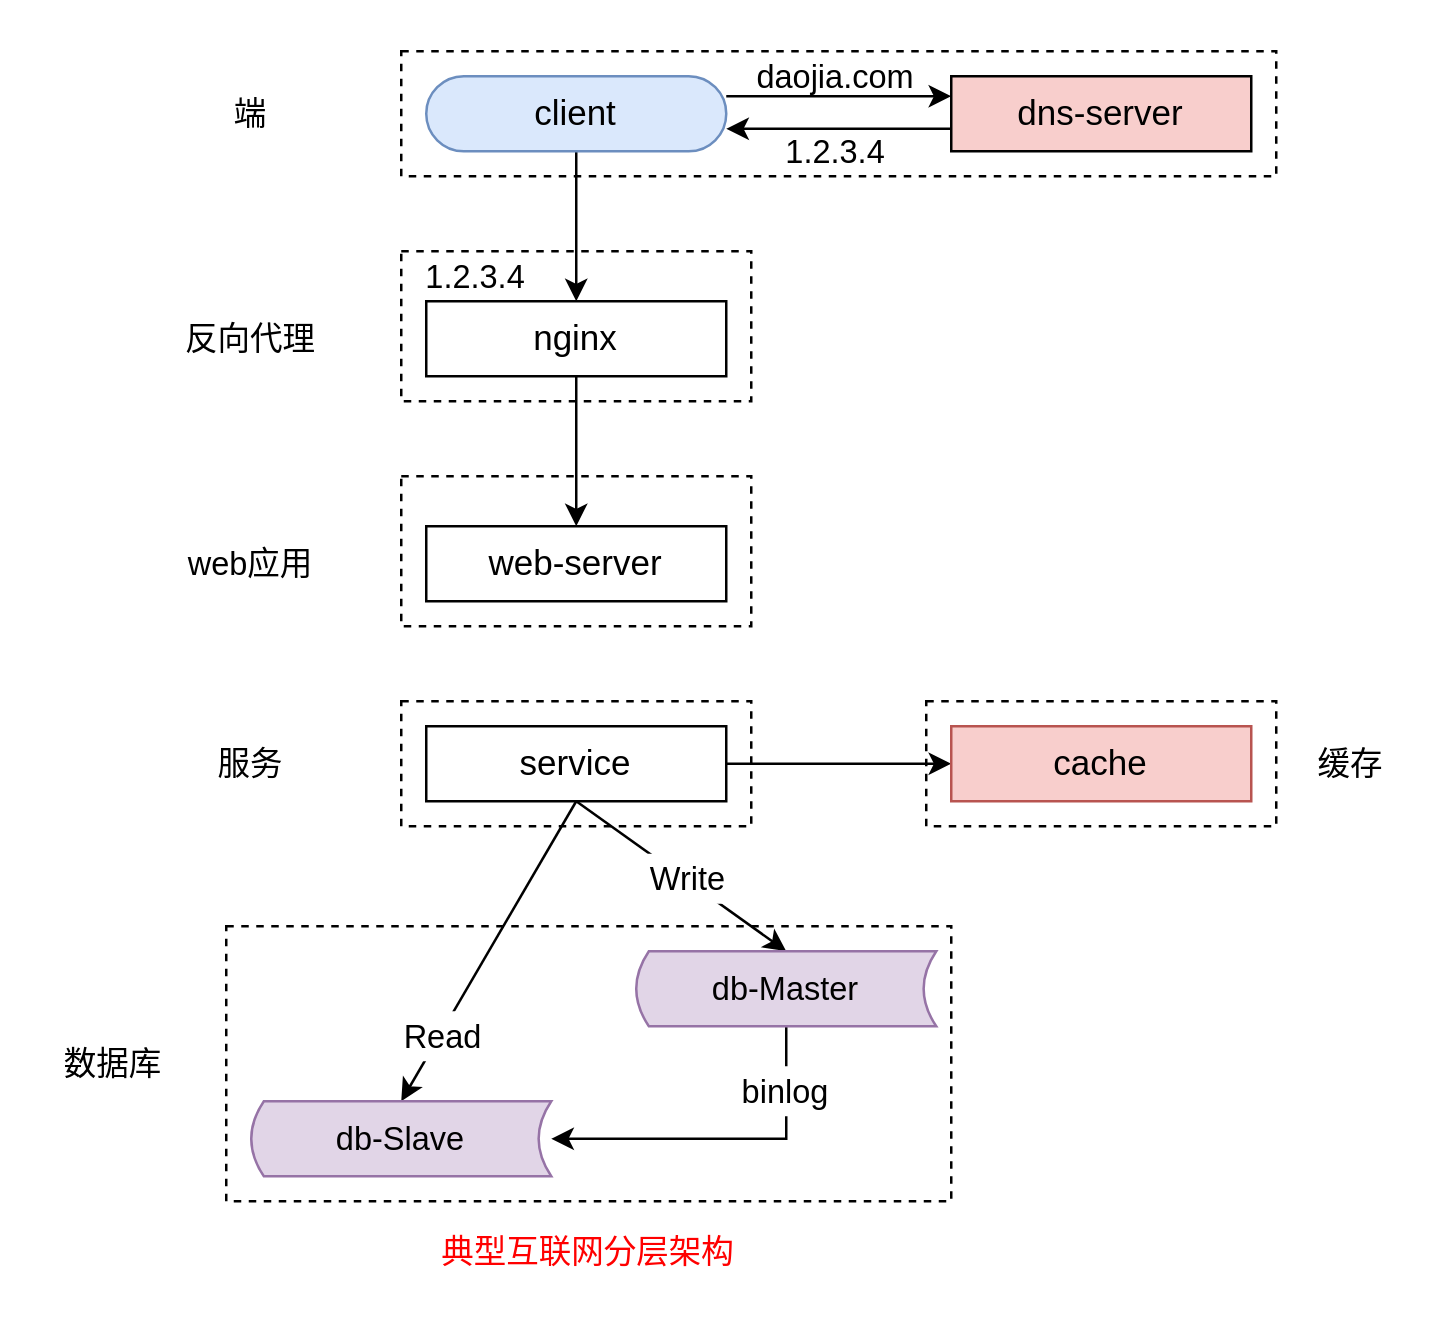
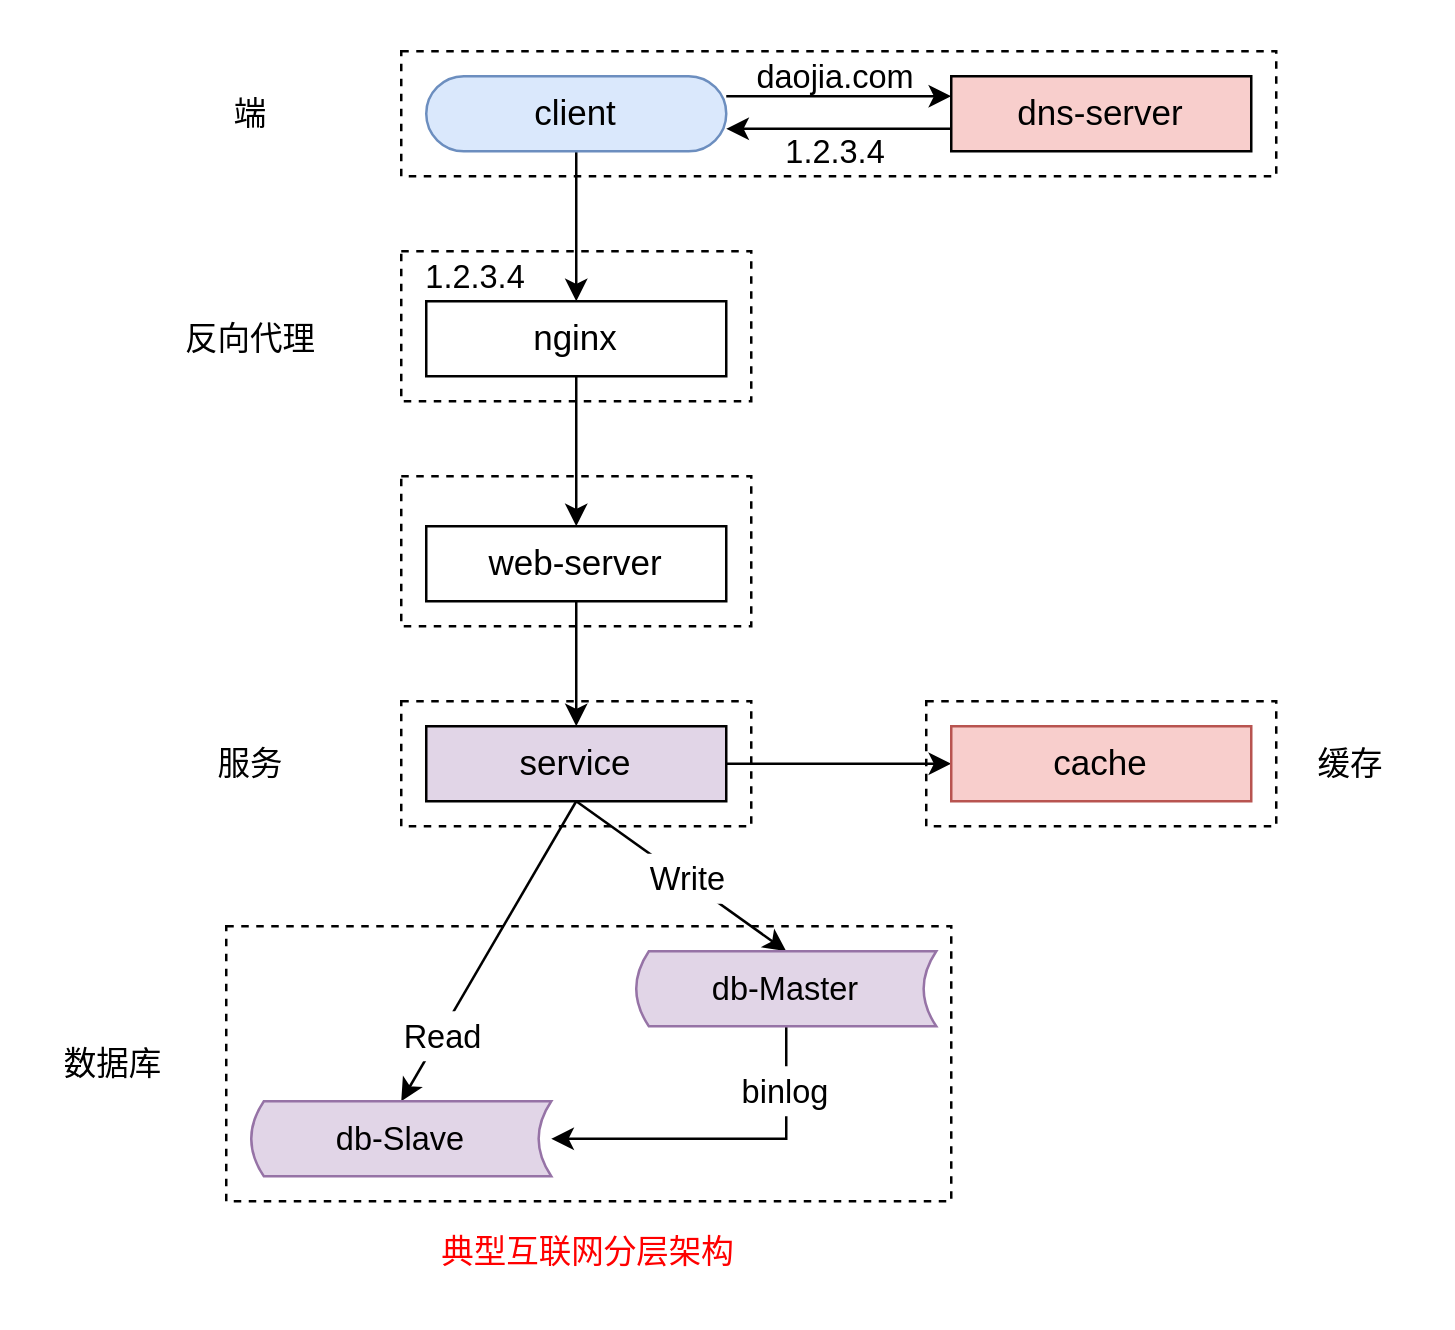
node "web应用": removed
edge "web-server" -> "service": added
node "service": fillcolor #ffffff -> #e1d5e7
